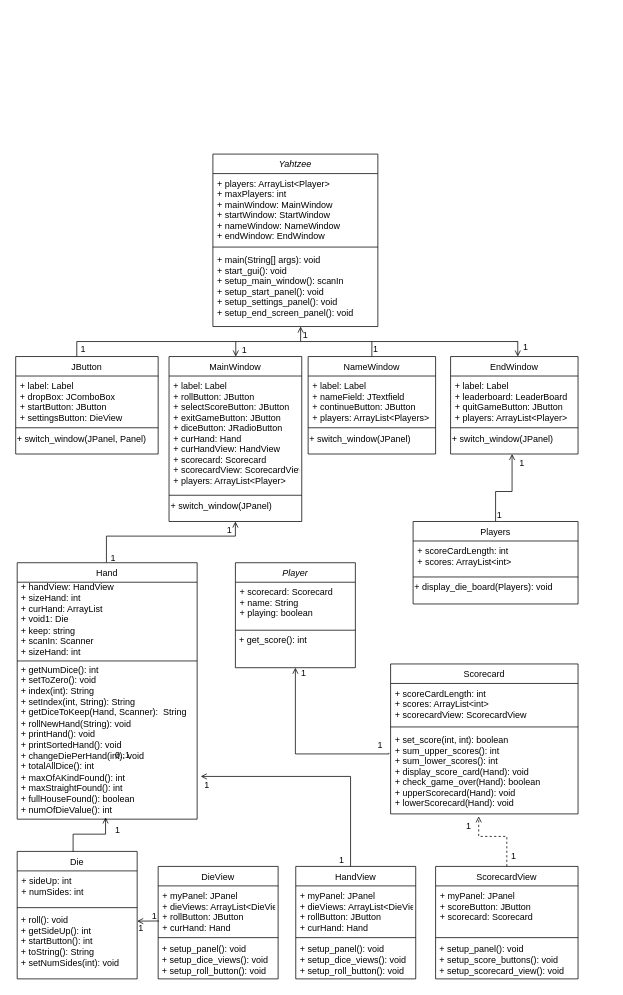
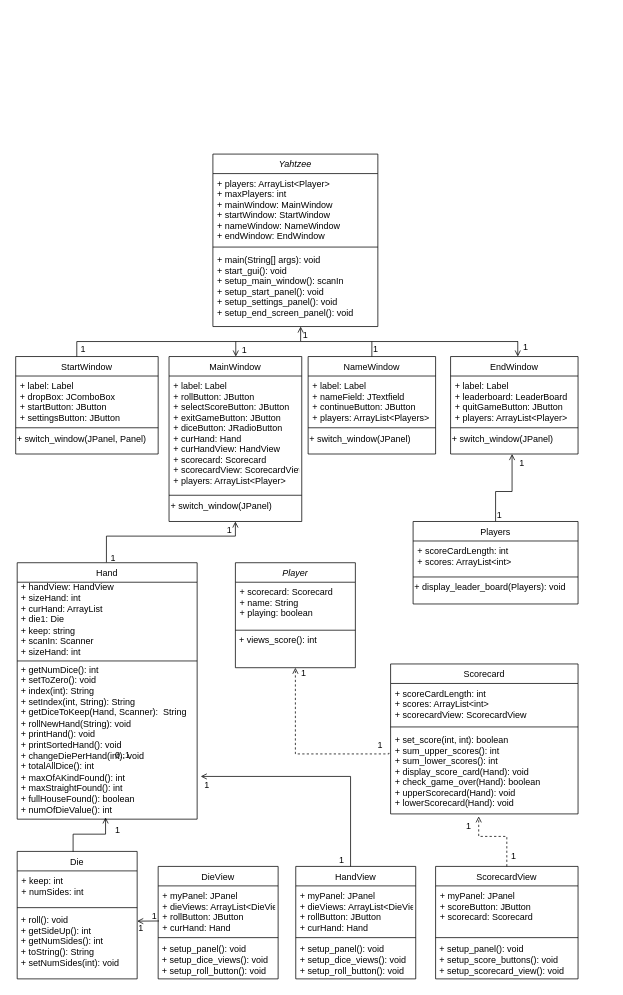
node "JButton": label "JButton" -> "StartWindow"
node "+ label: Label + dropBox: JComboBox + startButton: JButton + settingsButton: DieView": label "+ label: Label + dropBox: JComboBox + startButton: JButton + settingsButton: DieView" -> "+ label: Label + dropBox: JComboBox + startButton: JButton + settingsButton: JButton"
node "+ display_die_board(Players): void": label "+ display_die_board(Players): void" -> "+ display_leader_board(Players): void"
node "+ handView: HandView + sizeHand: int + curHand: ArrayList + void1: Die + keep: string + scanIn: Scanner + sizeHand: int": label "+ handView: HandView + sizeHand: int + curHand: ArrayList + void1: Die + keep: string + scanIn: Scanner + sizeHand: int" -> "+ handView: HandView + sizeHand: int + curHand: ArrayList + die1: Die + keep: string + scanIn: Scanner + sizeHand: int"
node "+ get_score(): int": label "+ get_score(): int" -> "+ views_score(): int"
edge "+ set_score(int, int): boolean + sum_upper_scores(): int + sum_lower_scores(): int + display_score_card(Hand): void + check_game_over(Hand): boolean + upperScorecard(Hand): void + lowerScorecard(Hand): void" -> "Player": style solid -> dashed
node "+ sideUp: int + numSides: int": label "+ sideUp: int + numSides: int" -> "+ keep: int + numSides: int"
node "+ roll(): void + getSideUp(): int + startButton(): int + toString(): String + setNumSides(int): void": label "+ roll(): void + getSideUp(): int + startButton(): int + toString(): String + setNumSides(int): void" -> "+ roll(): void + getSideUp(): int + getNumSides(): int + toString(): String + setNumSides(int): void"
